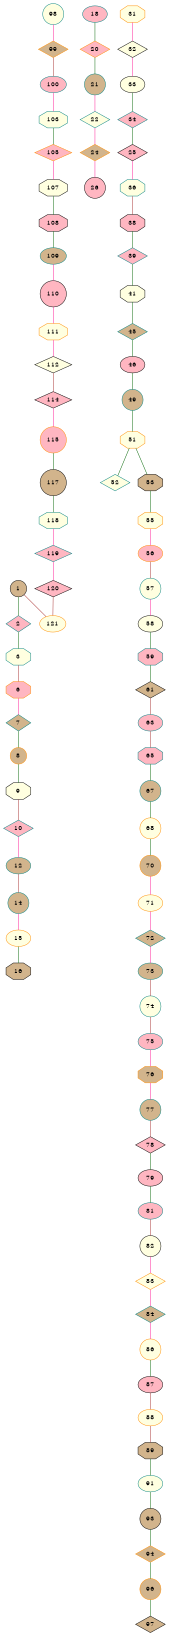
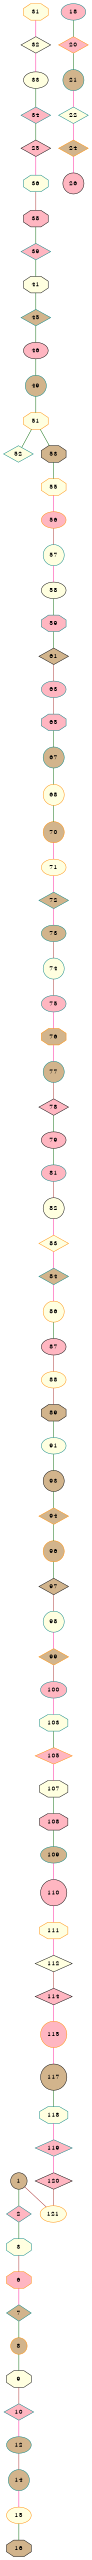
edge "115" -- "117": color darkgreen -> deeppink
edge "97" -- "98": added
